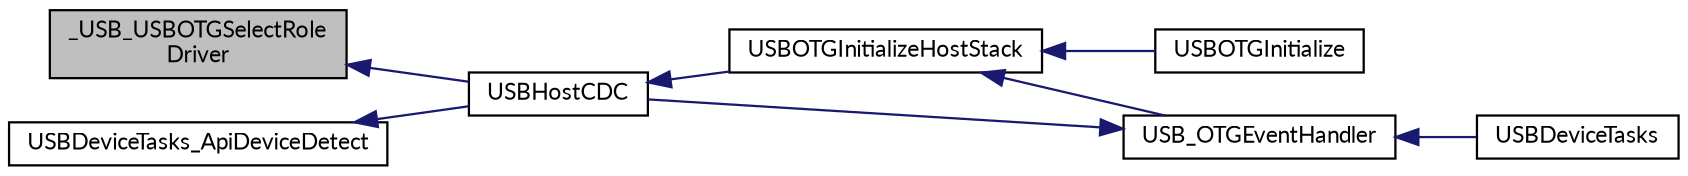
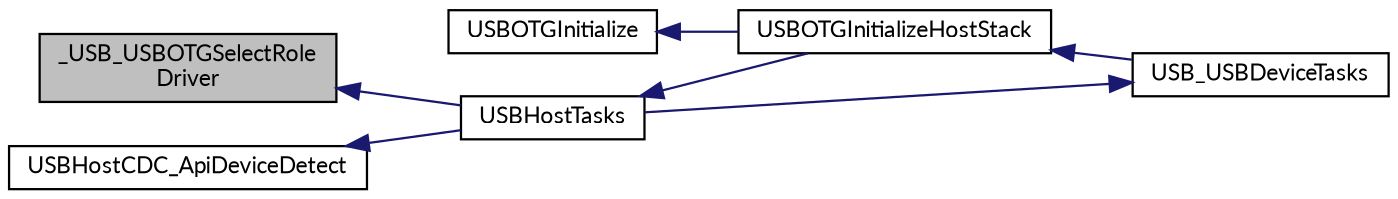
edge "USBOTGInitialize" -> "USBOTGInitializeHostStack": reversed
node "USBHostCDC": label "USBHostCDC" -> "USBHostTasks"
node "USB_OTGEventHandler": label "USB_OTGEventHandler" -> "USB_USBDeviceTasks"
node "USBDeviceTasks": removed
node "USBDeviceTasks_ApiDeviceDetect": label "USBDeviceTasks_ApiDeviceDetect" -> "USBHostCDC_ApiDeviceDetect"
